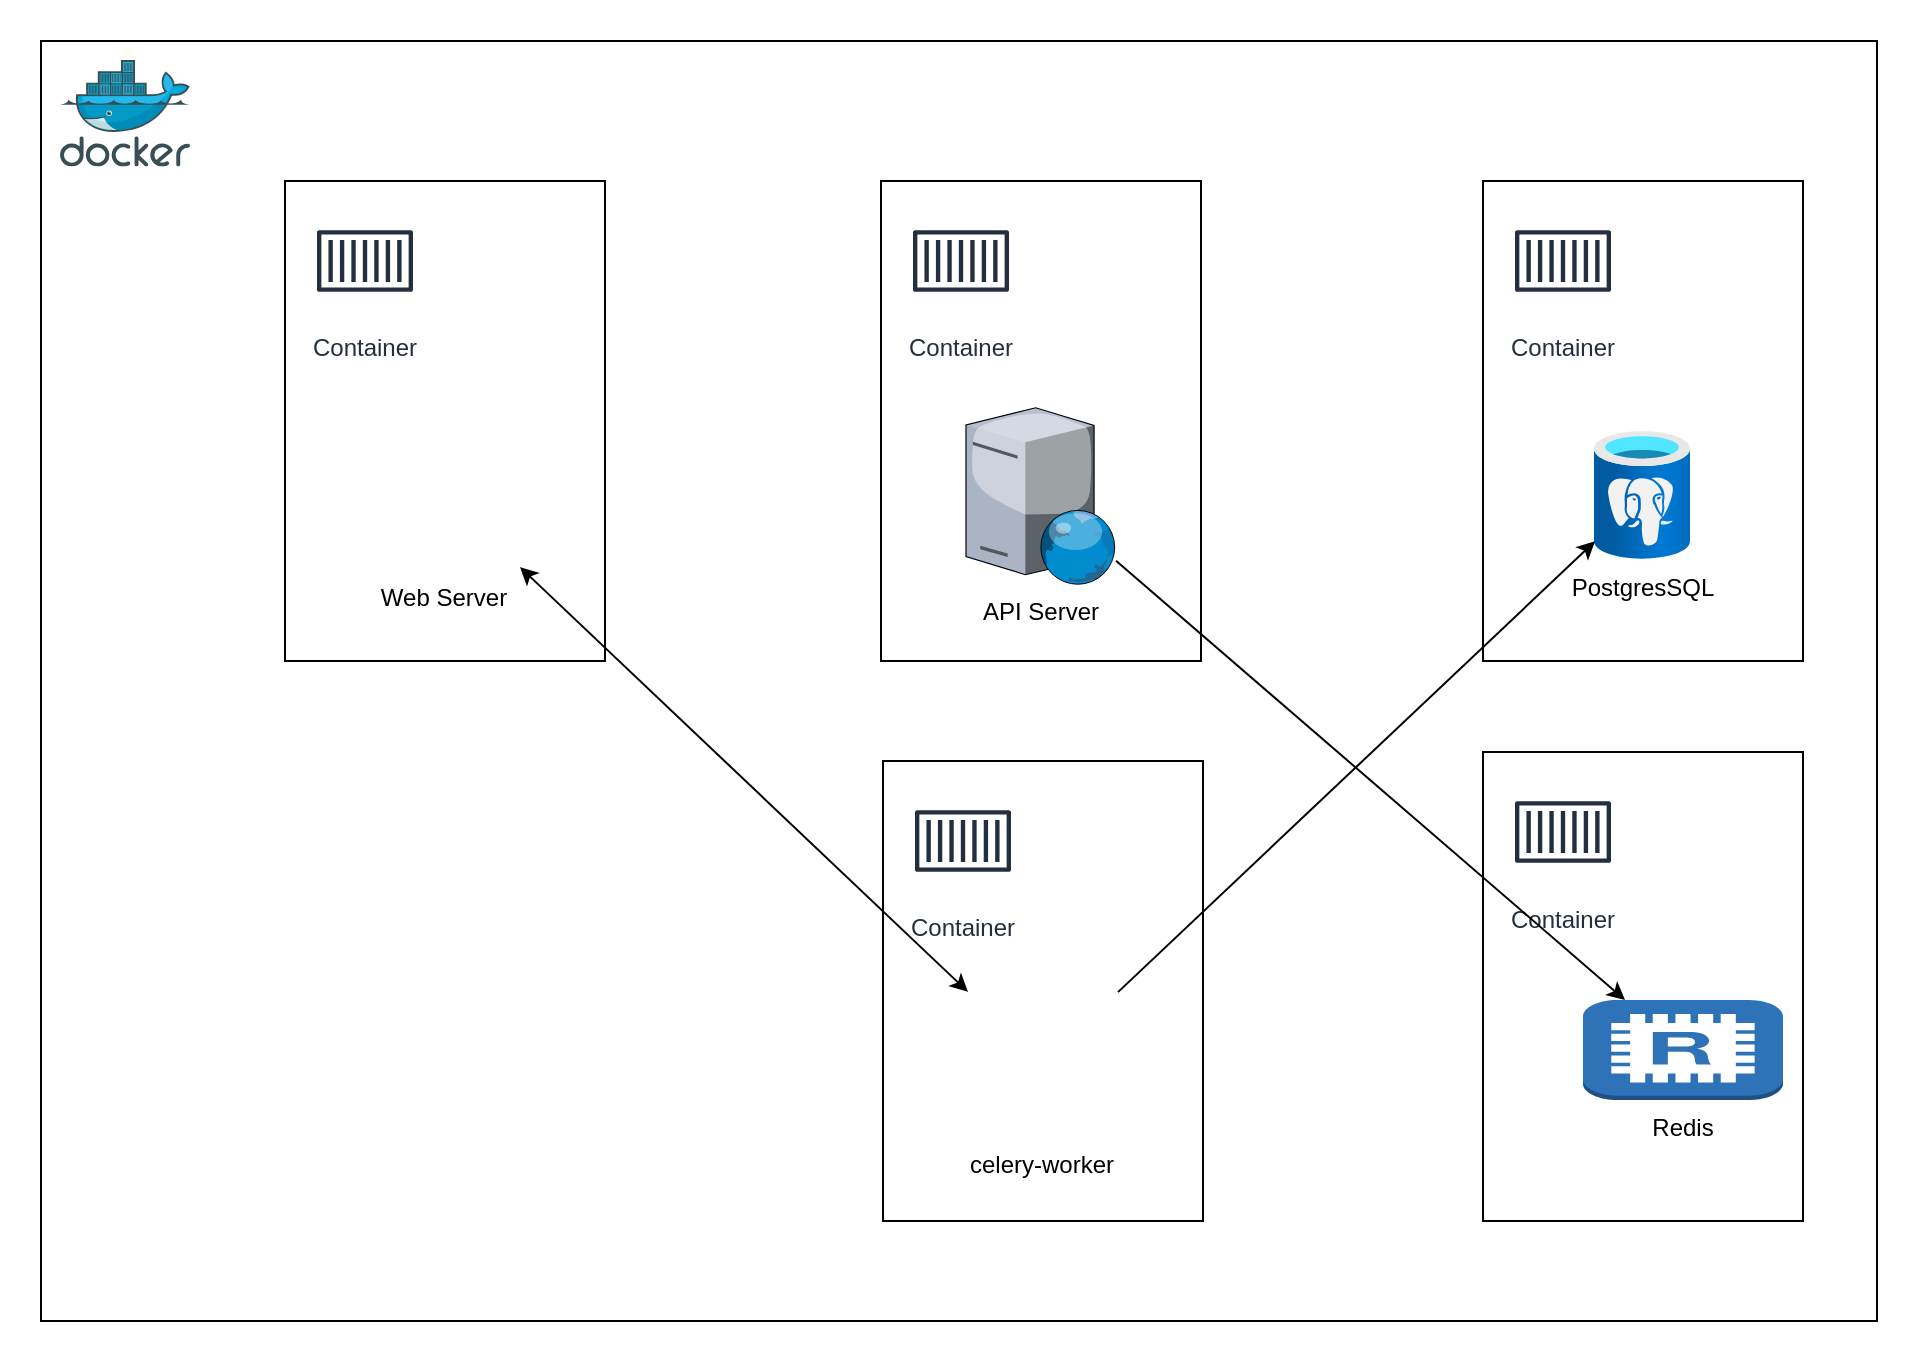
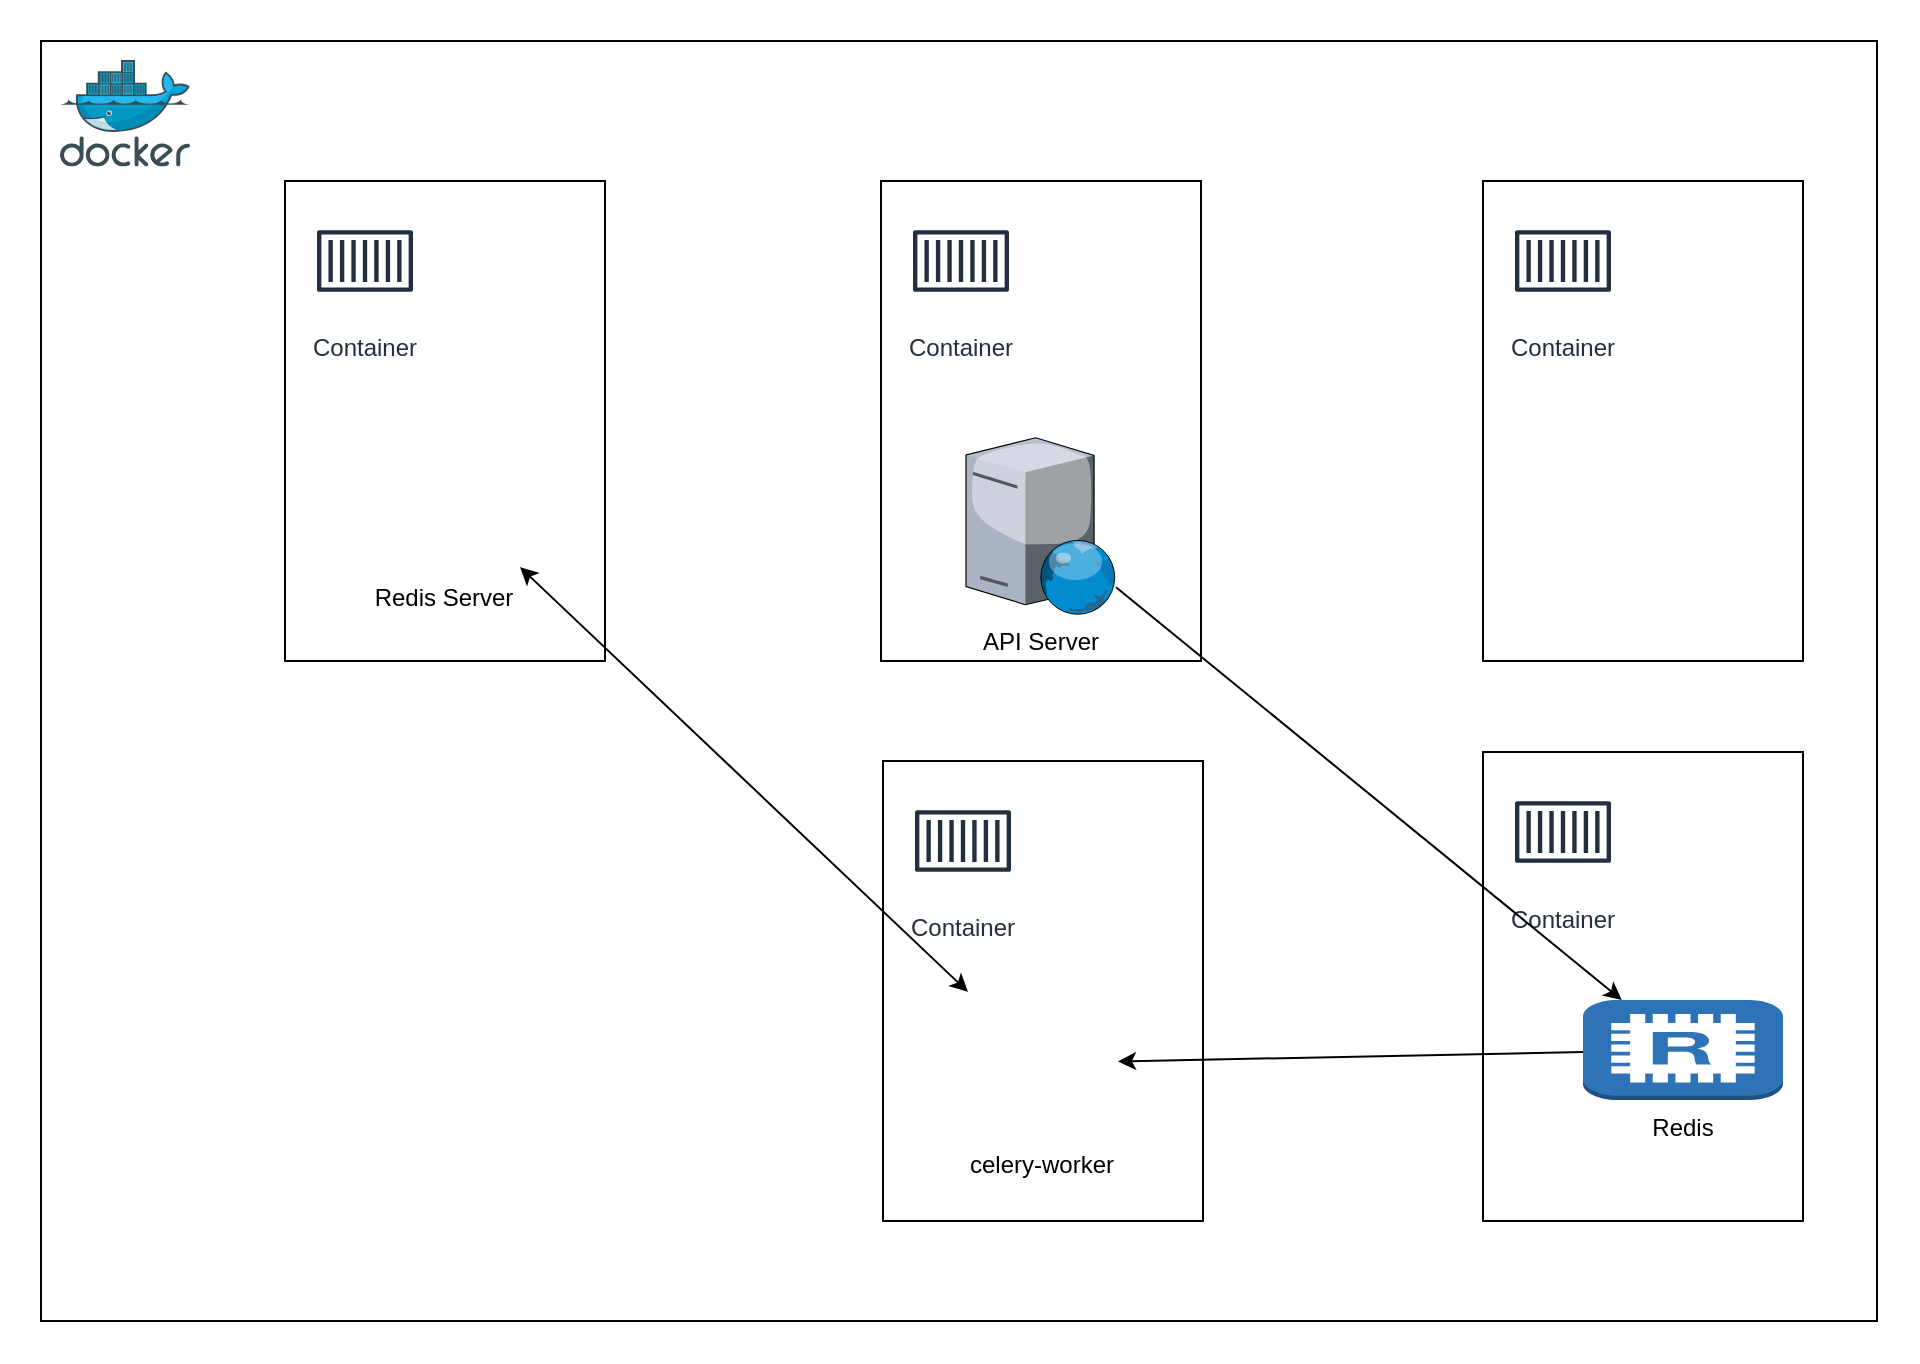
node "API Server": moved (1041, 496) -> (1041, 526)
node "PostgresSQL": removed
node "Web Server": label "Web Server" -> "Redis Server"
edge "celery-worker" -> "PostgresSQL": removed
edge "Redis" -> "celery-worker": added
